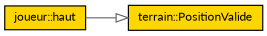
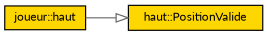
node "terrain::PositionValide": label "terrain::PositionValide" -> "haut::PositionValide"
